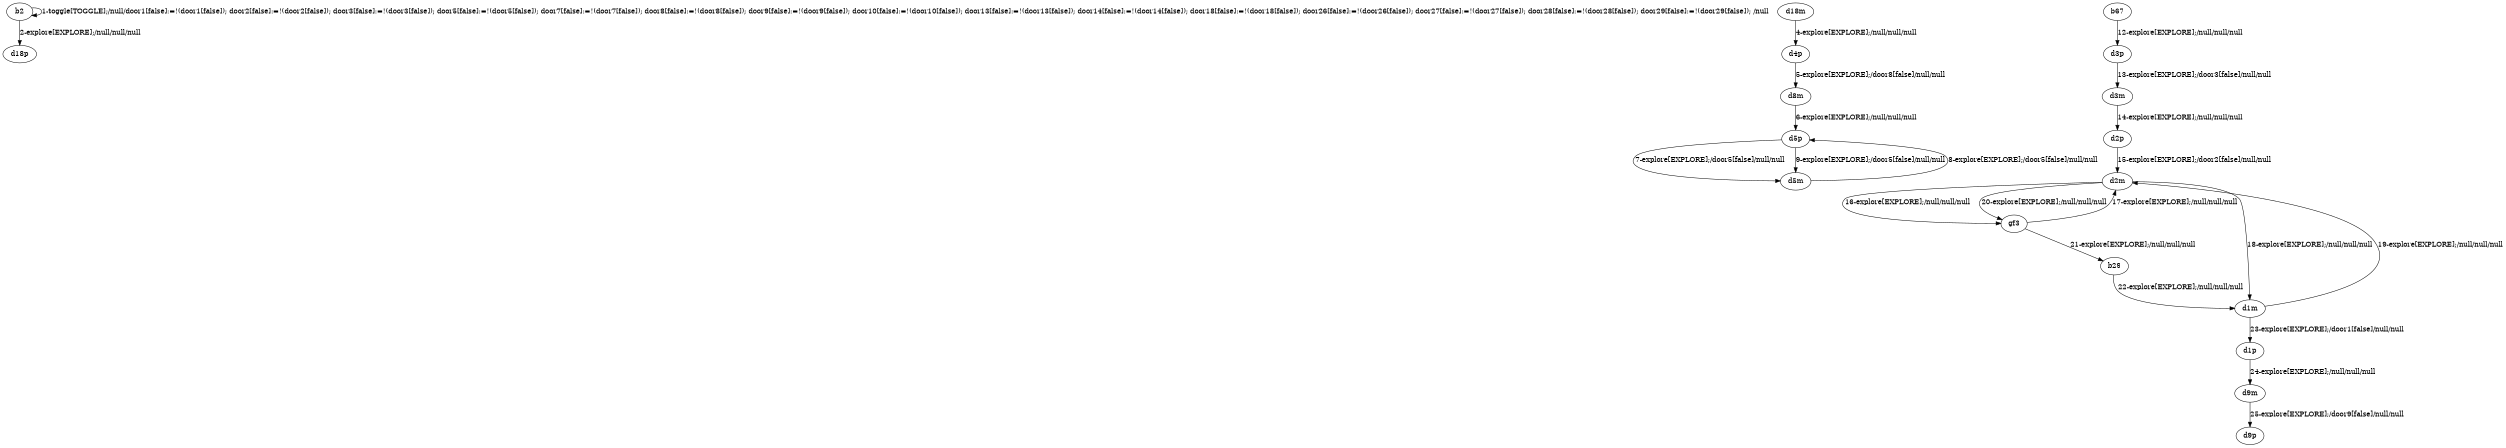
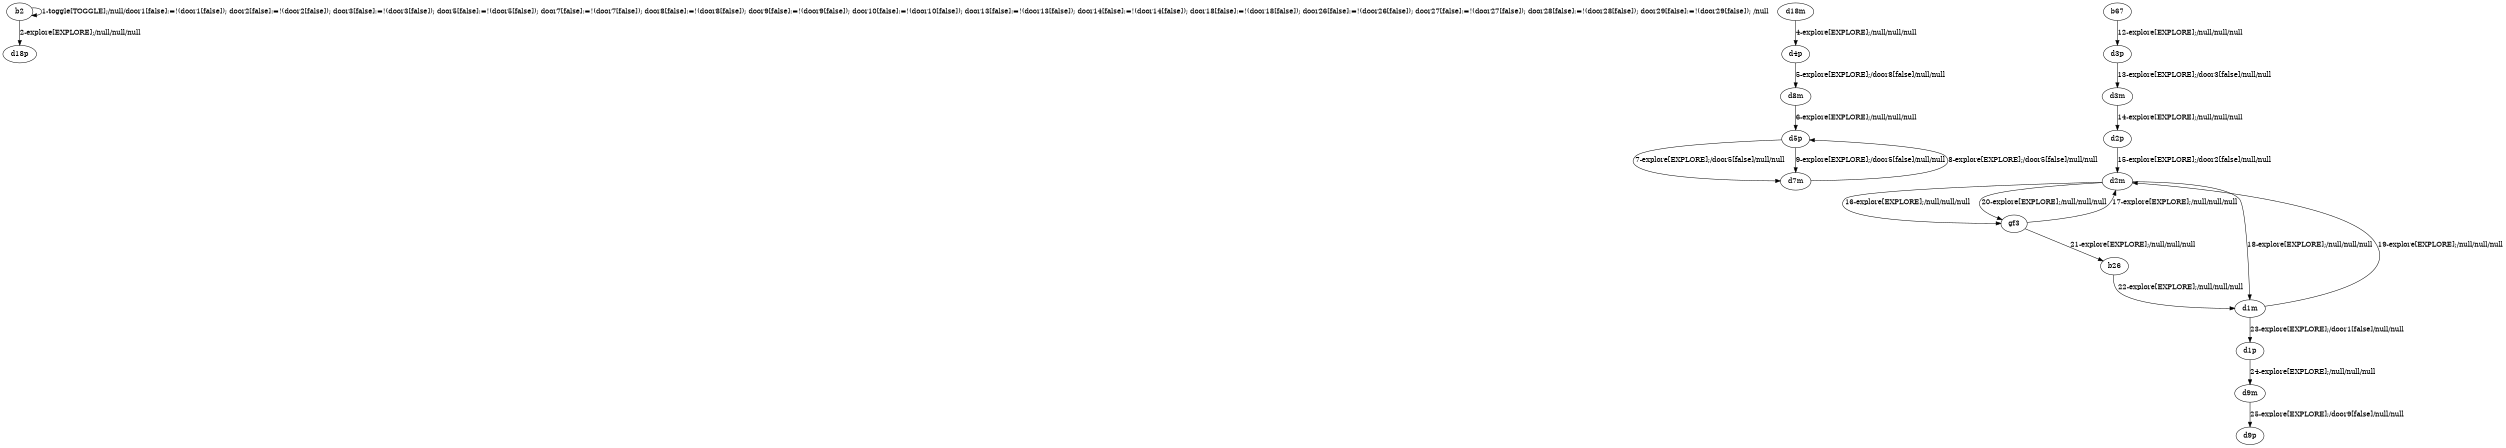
node "d5m": label "d5m" -> "d7m"
node "b29": label "b29" -> "b26"
